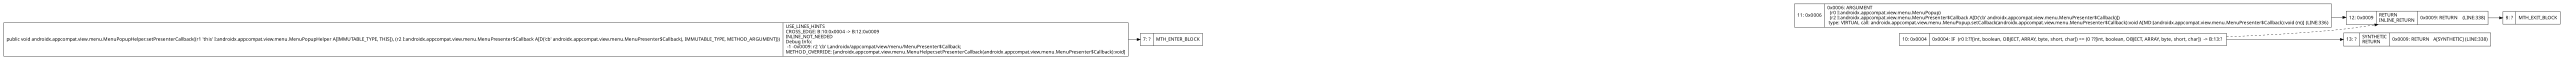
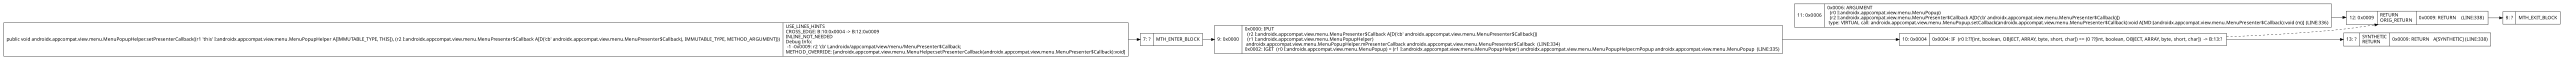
node "12: 0x0009": text "INLINE_RETURN" -> "ORIG_RETURN"
node "9: 0x0000": added
